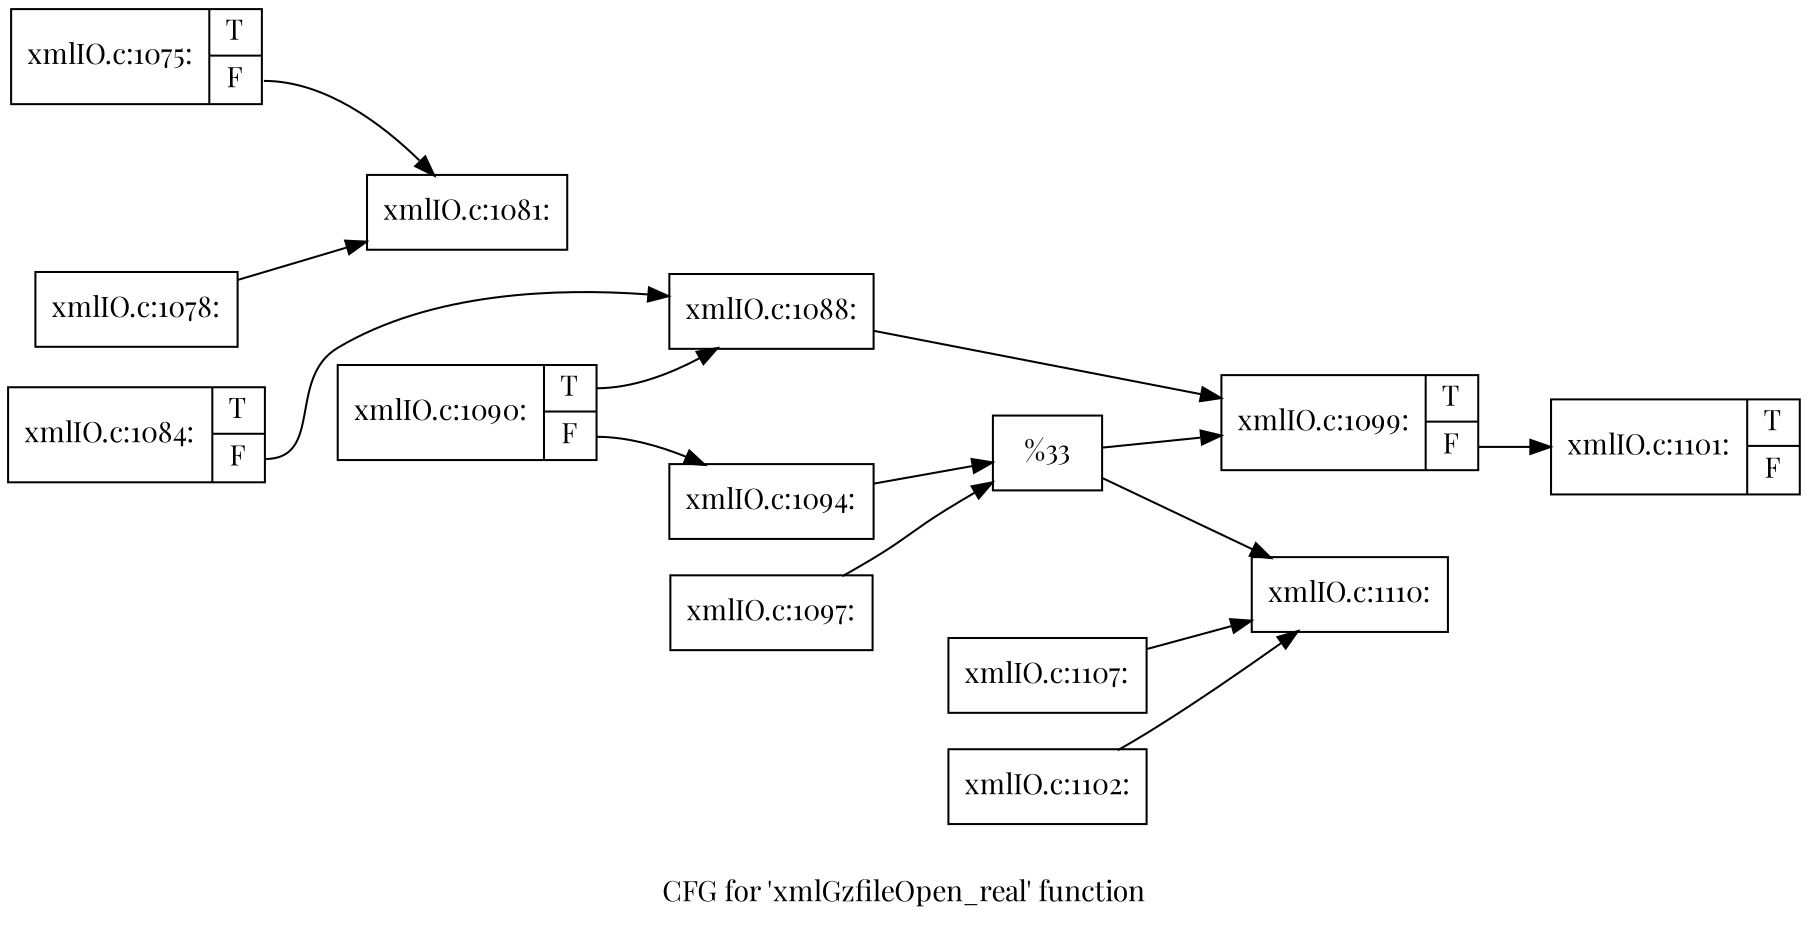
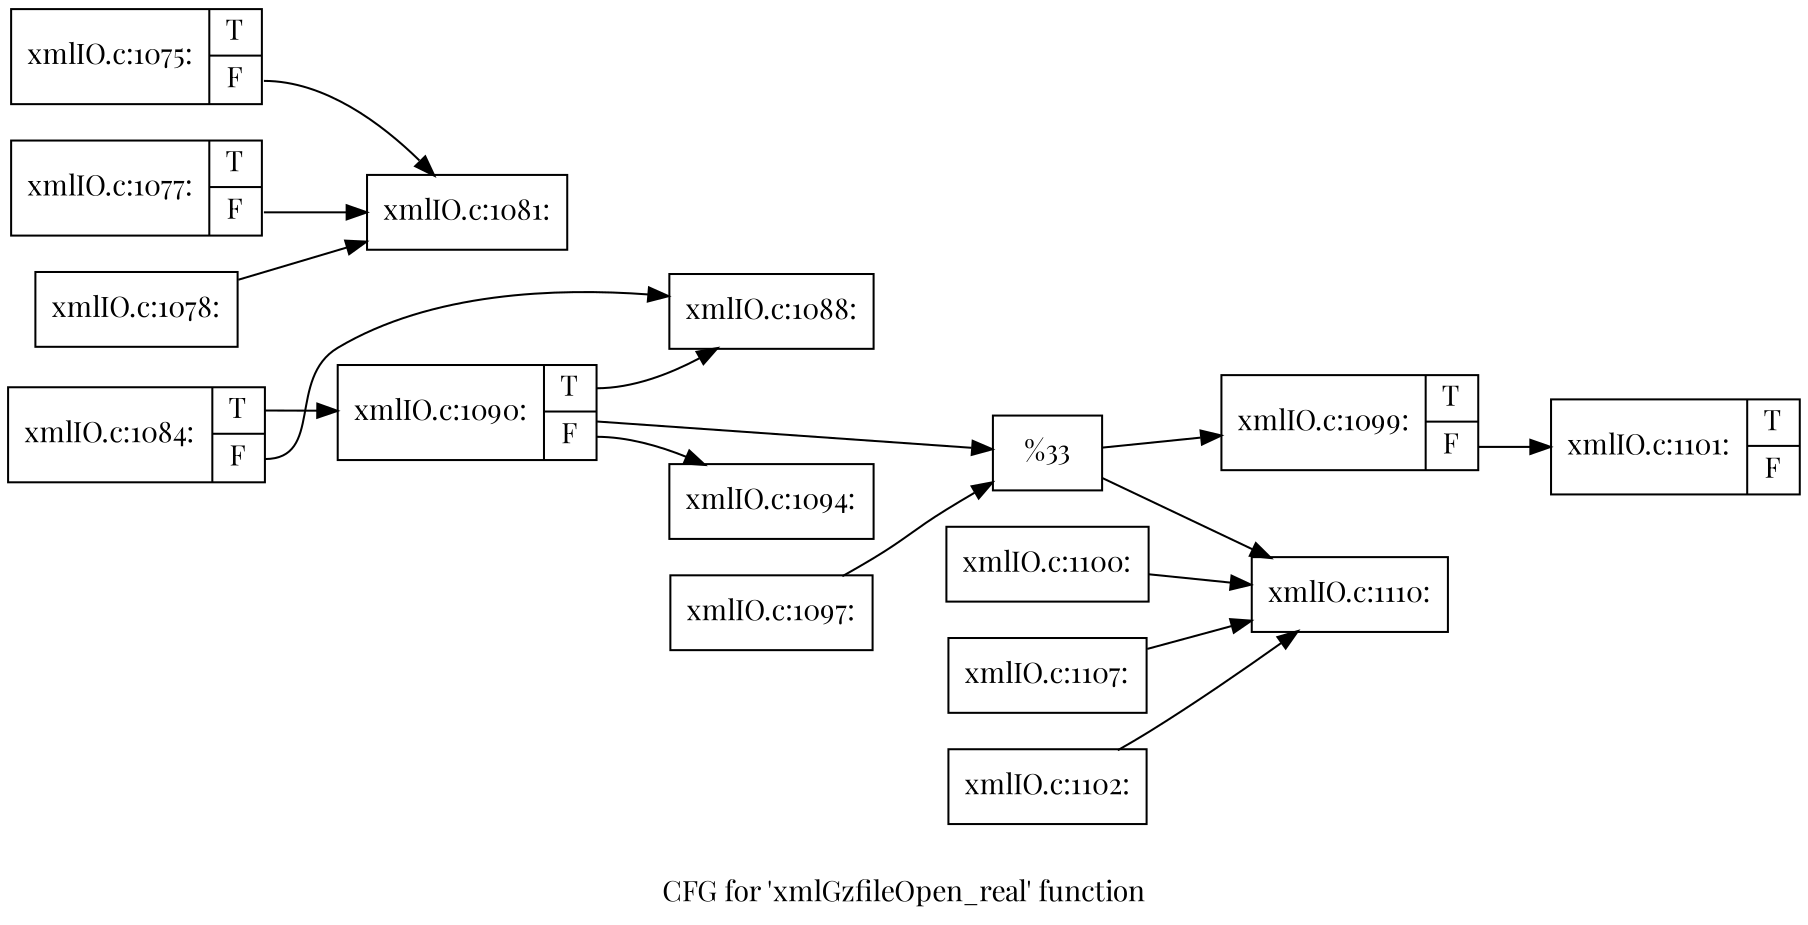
node "xmlIO.c:1077:": added
edge "xmlIO.c:1088:" -> "xmlIO.c:1099:": removed
edge "xmlIO.c:1084:" -> "xmlIO.c:1090:": added
edge "xmlIO.c:1094:" -> "%33": now "xmlIO.c:1090:" -> "%33"
node "xmlIO.c:1100:": added
